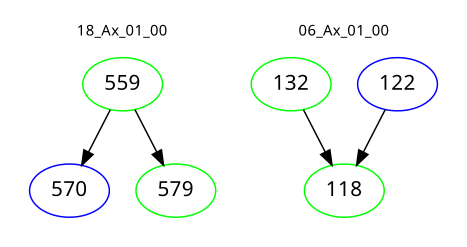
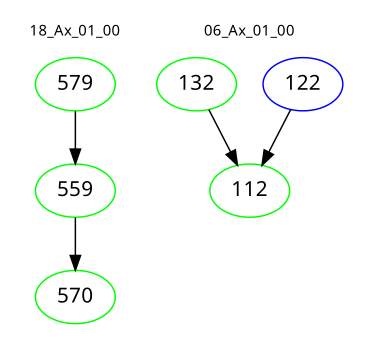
edge "559" -> "579": reversed
node "570": color blue -> green
node "118": label "118" -> "112"
